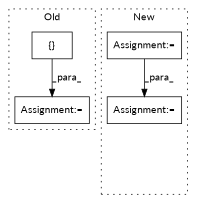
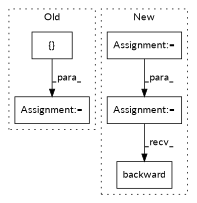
node "backward": added
